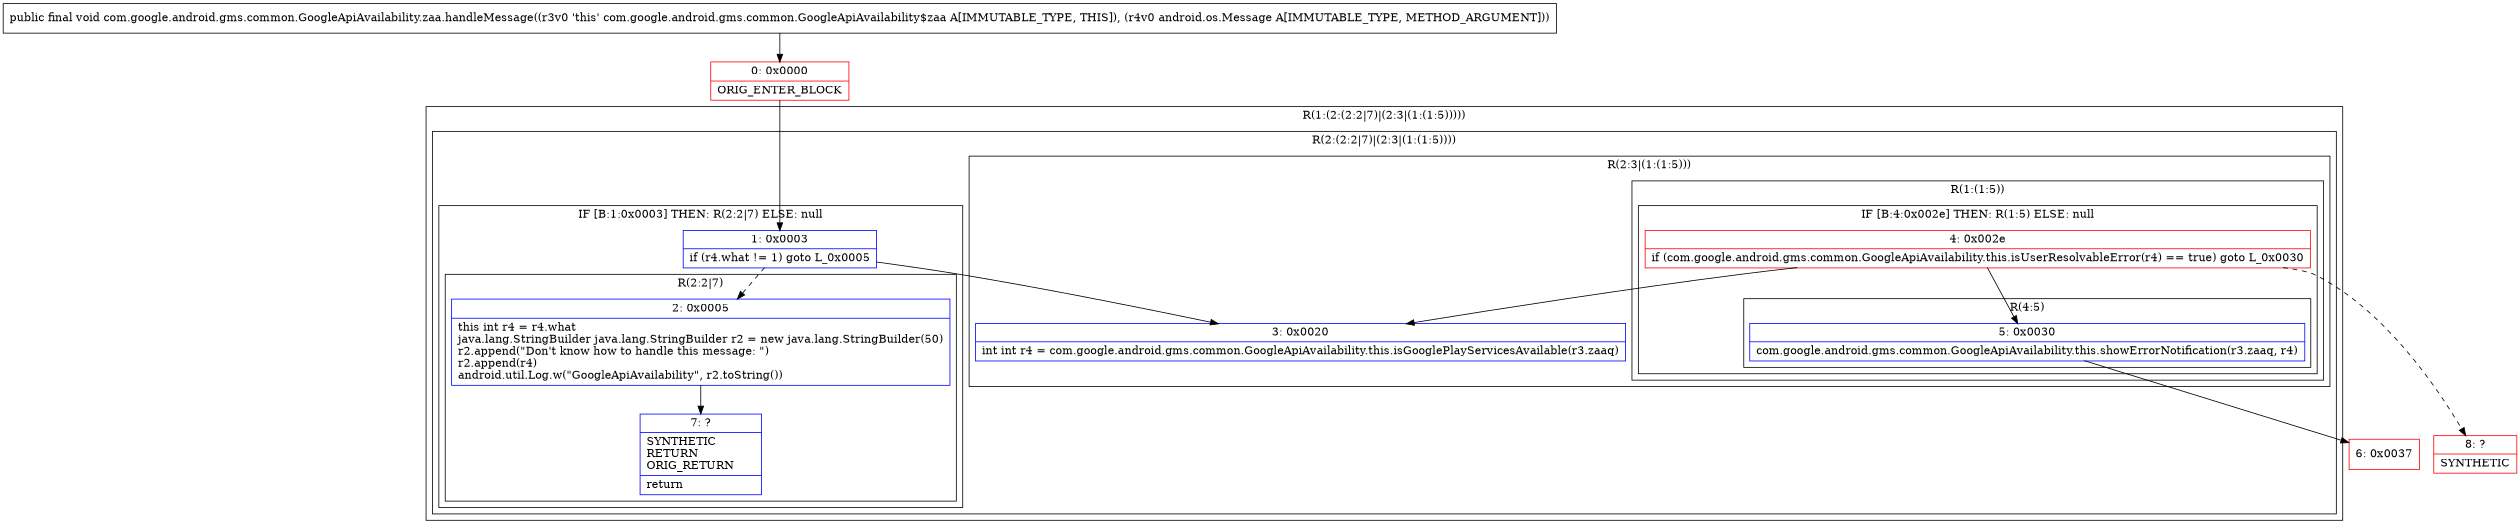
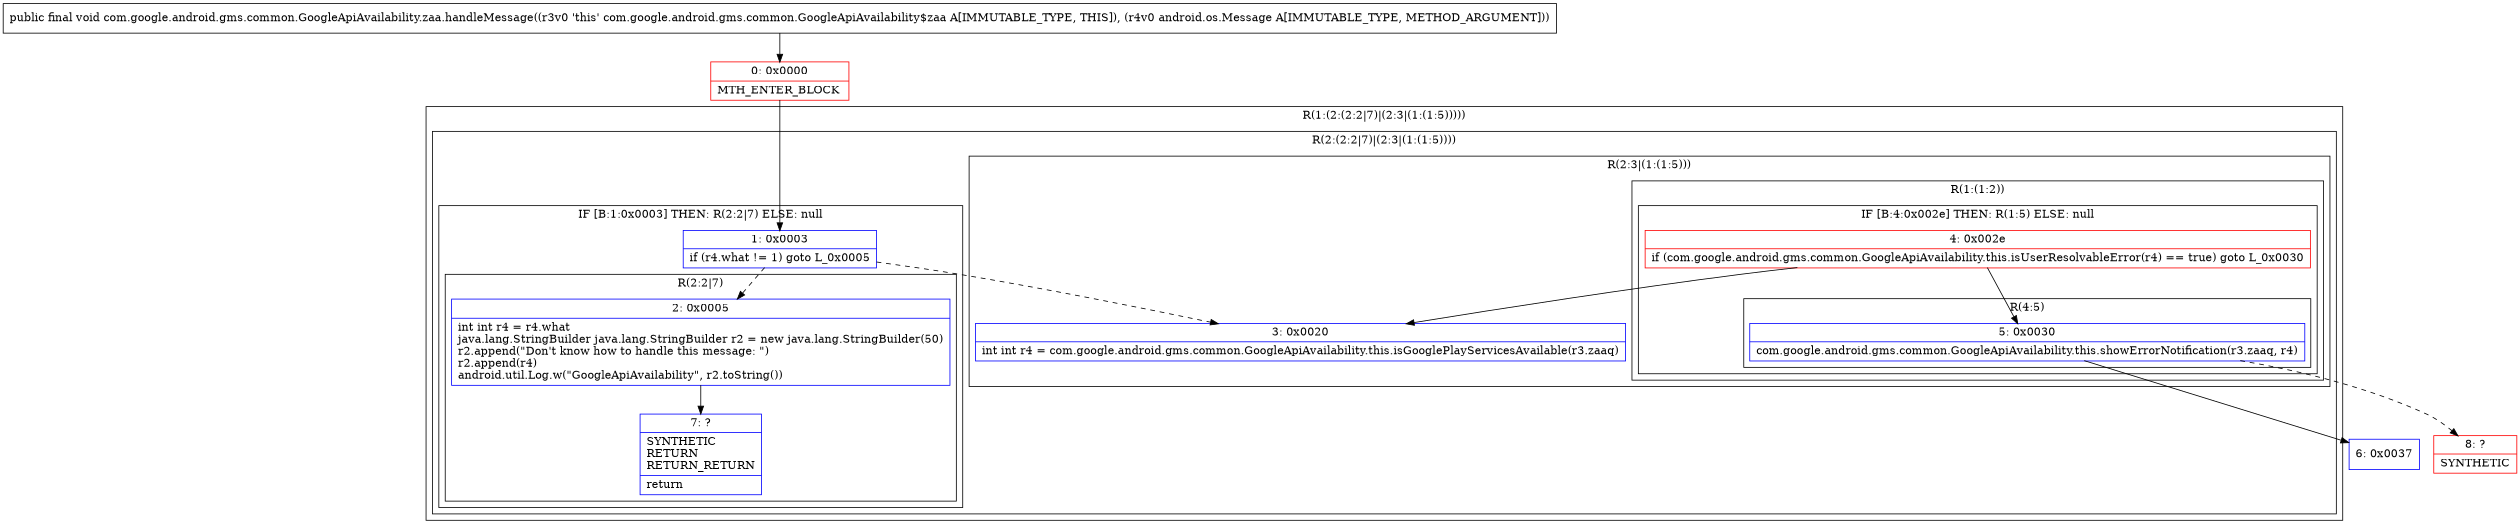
node "0: 0x0000": text "ORIG_ENTER_BLOCK" -> "MTH_ENTER_BLOCK"
cluster "R(1:(1:5))": label "R(1:(1:5))" -> "R(1:(1:2))"
edge "1: 0x0003" -> "3: 0x0020": style solid -> dashed
node "2: 0x0005": text "this int r4 = r4.what" -> "int int r4 = r4.what"
edge "4: 0x002e" -> "8: ?": now "5: 0x0030" -> "8: ?"
node "6: 0x0037": color red -> blue
node "7: ?": text "ORIG_RETURN" -> "RETURN_RETURN"
